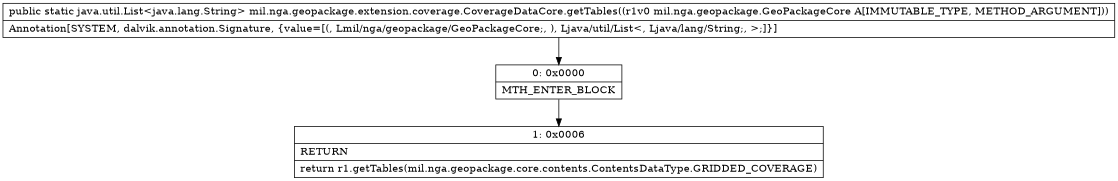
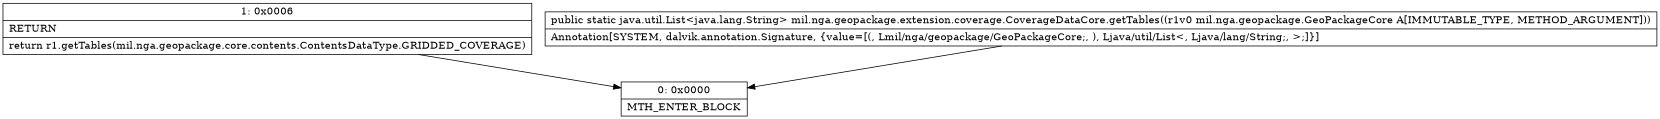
edge "0: 0x0000" -> "1: 0x0006": reversed
